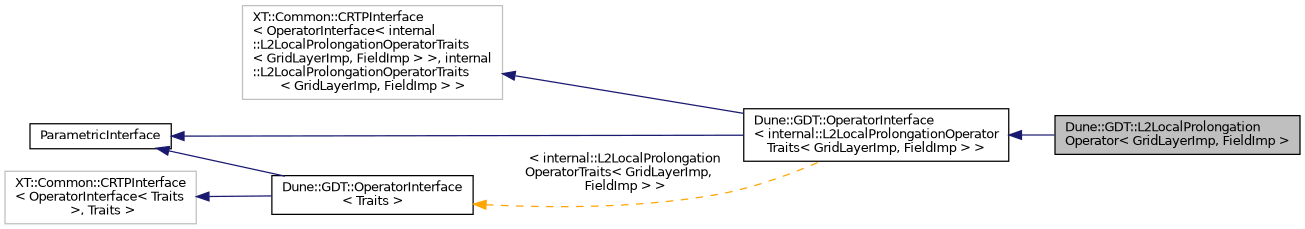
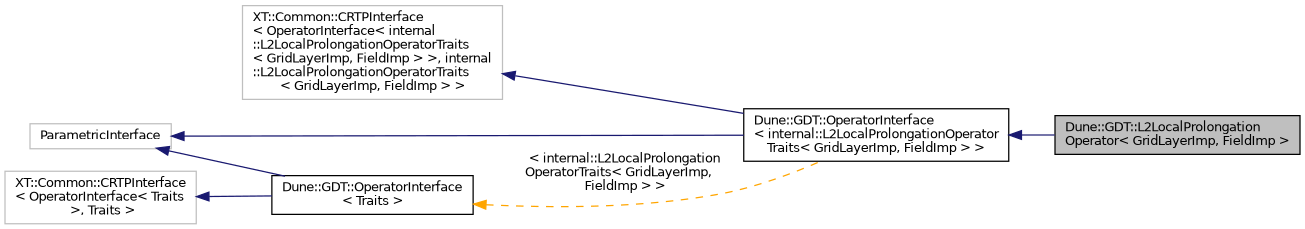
node "ParametricInterface": color black -> grey75
